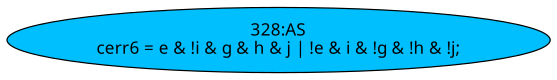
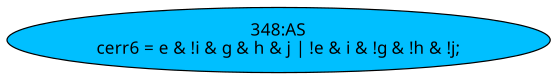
node "328:AS cerr6 = e & !i & g & h & j | !e & i & !g & !h & !j;": label "328:AS cerr6 = e & !i & g & h & j | !e & i & !g & !h & !j;" -> "348:AS cerr6 = e & !i & g & h & j | !e & i & !g & !h & !j;"
